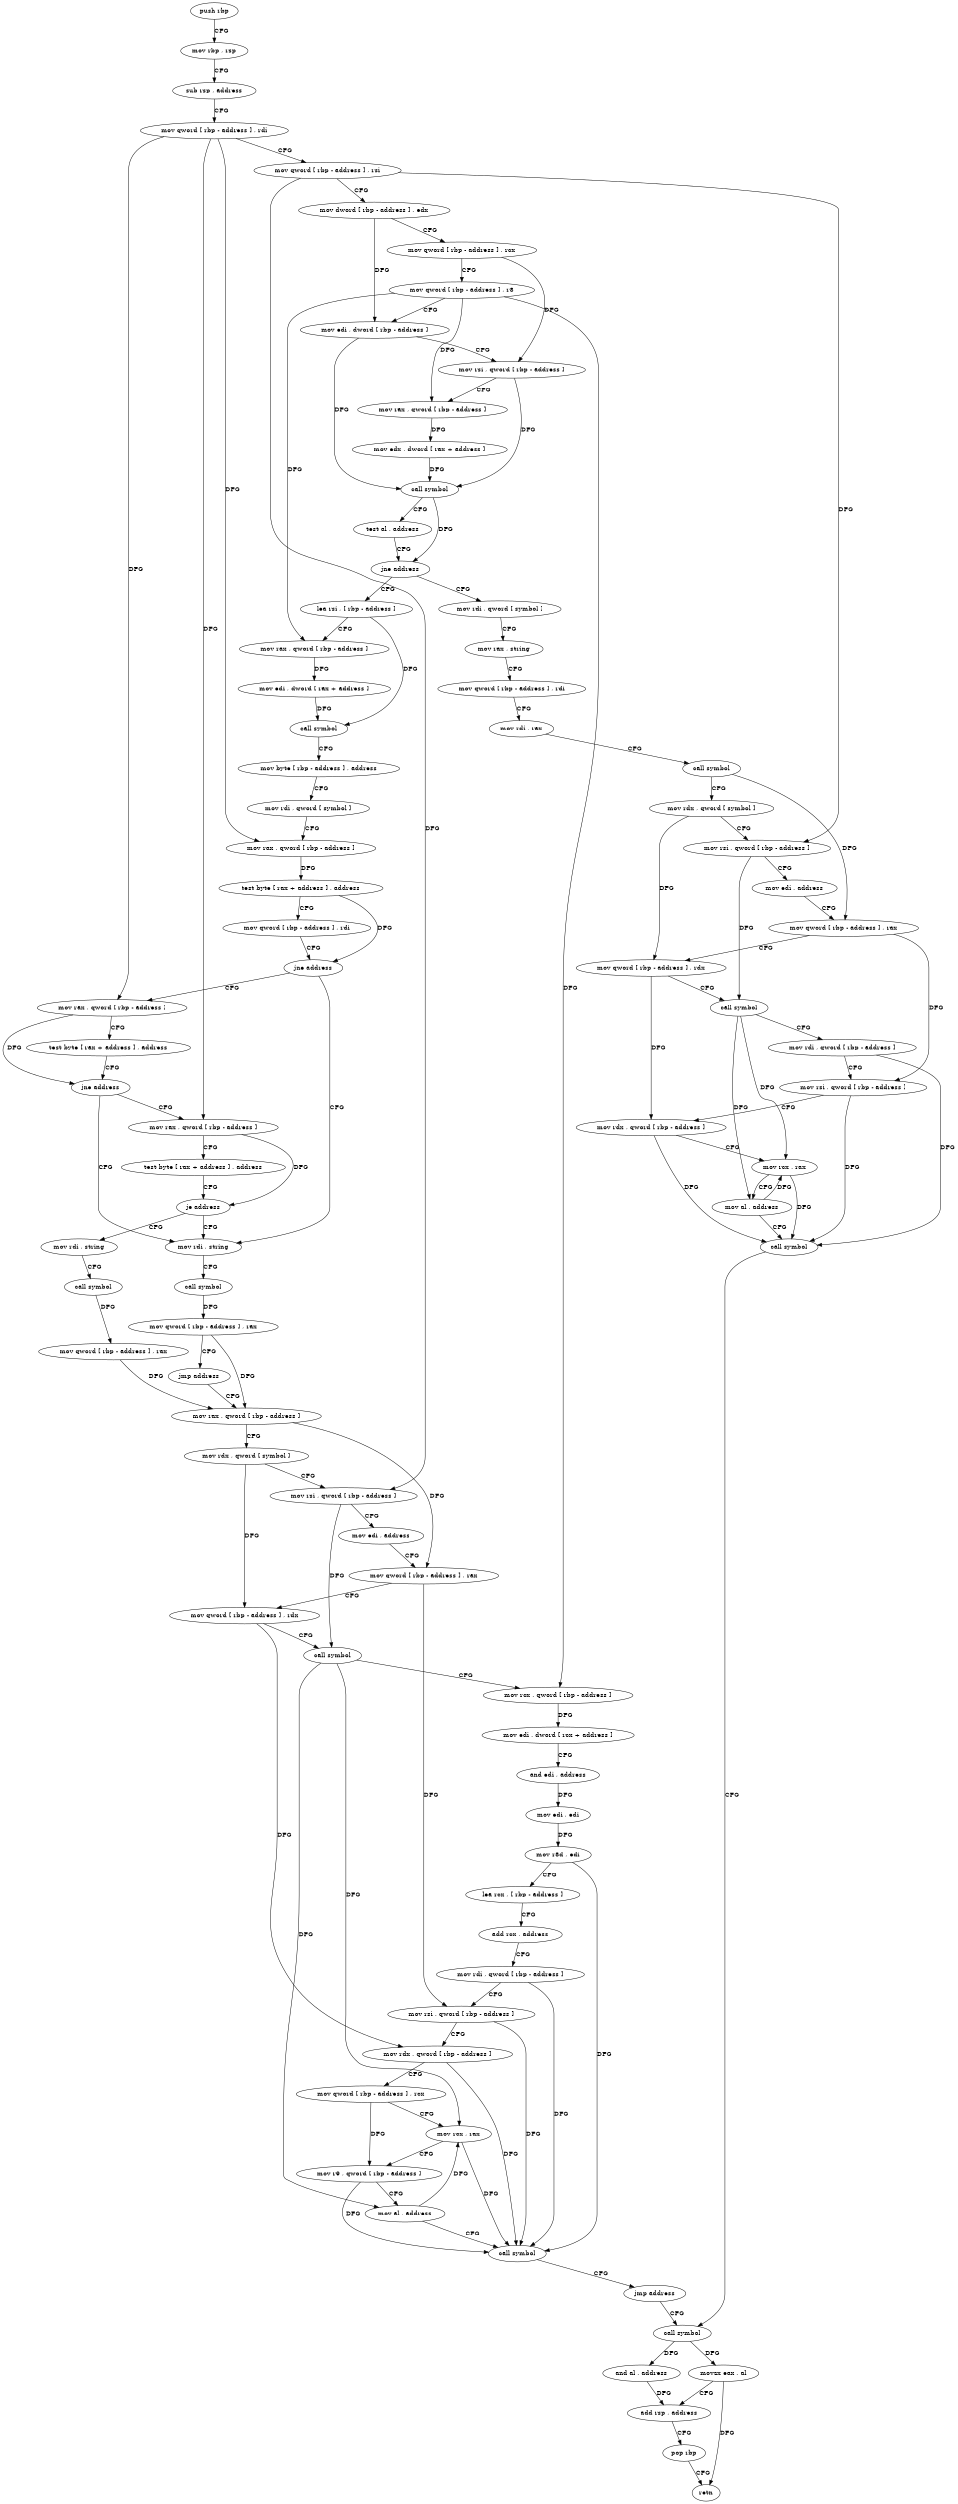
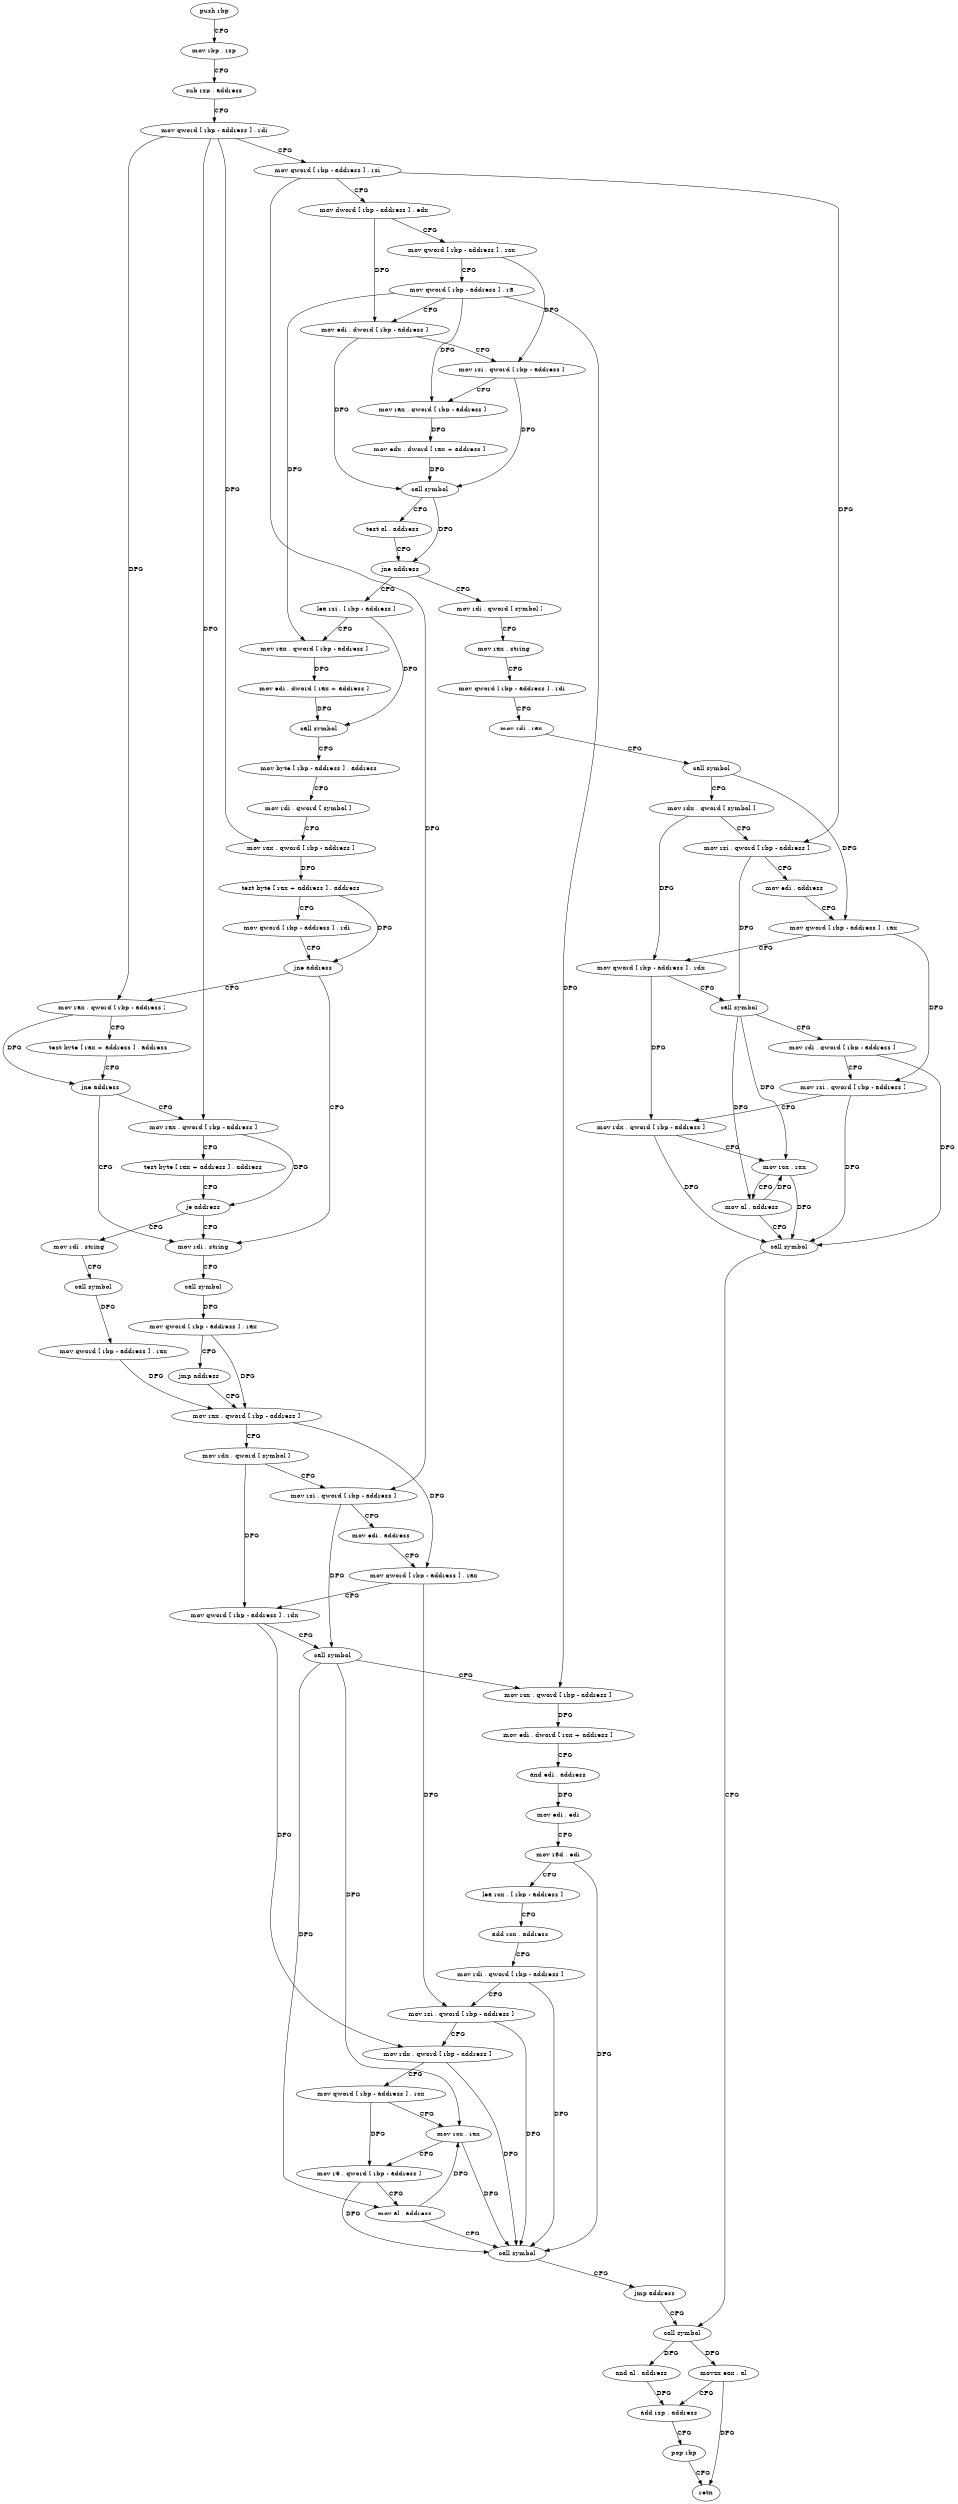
edge "mov edi , edi" -> "mov r8d , edi": label "DFG" -> "CFG"
